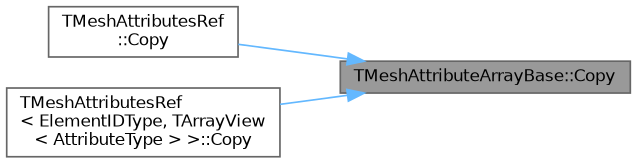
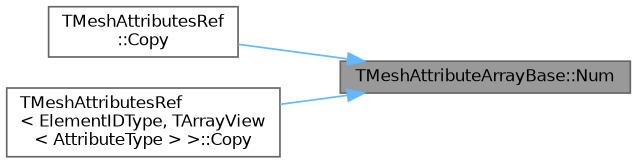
node "TMeshAttributeArrayBase::Copy": label "TMeshAttributeArrayBase::Copy" -> "TMeshAttributeArrayBase::Num"
